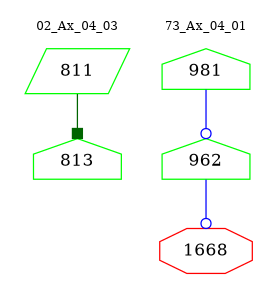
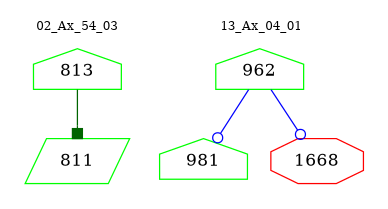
cluster "02_Ax_04_03": label "02_Ax_04_03" -> "02_Ax_54_03"
cluster "73_Ax_04_01": label "73_Ax_04_01" -> "13_Ax_04_01"
edge "981" -> "962": reversed
edge "811" -> "813": reversed
